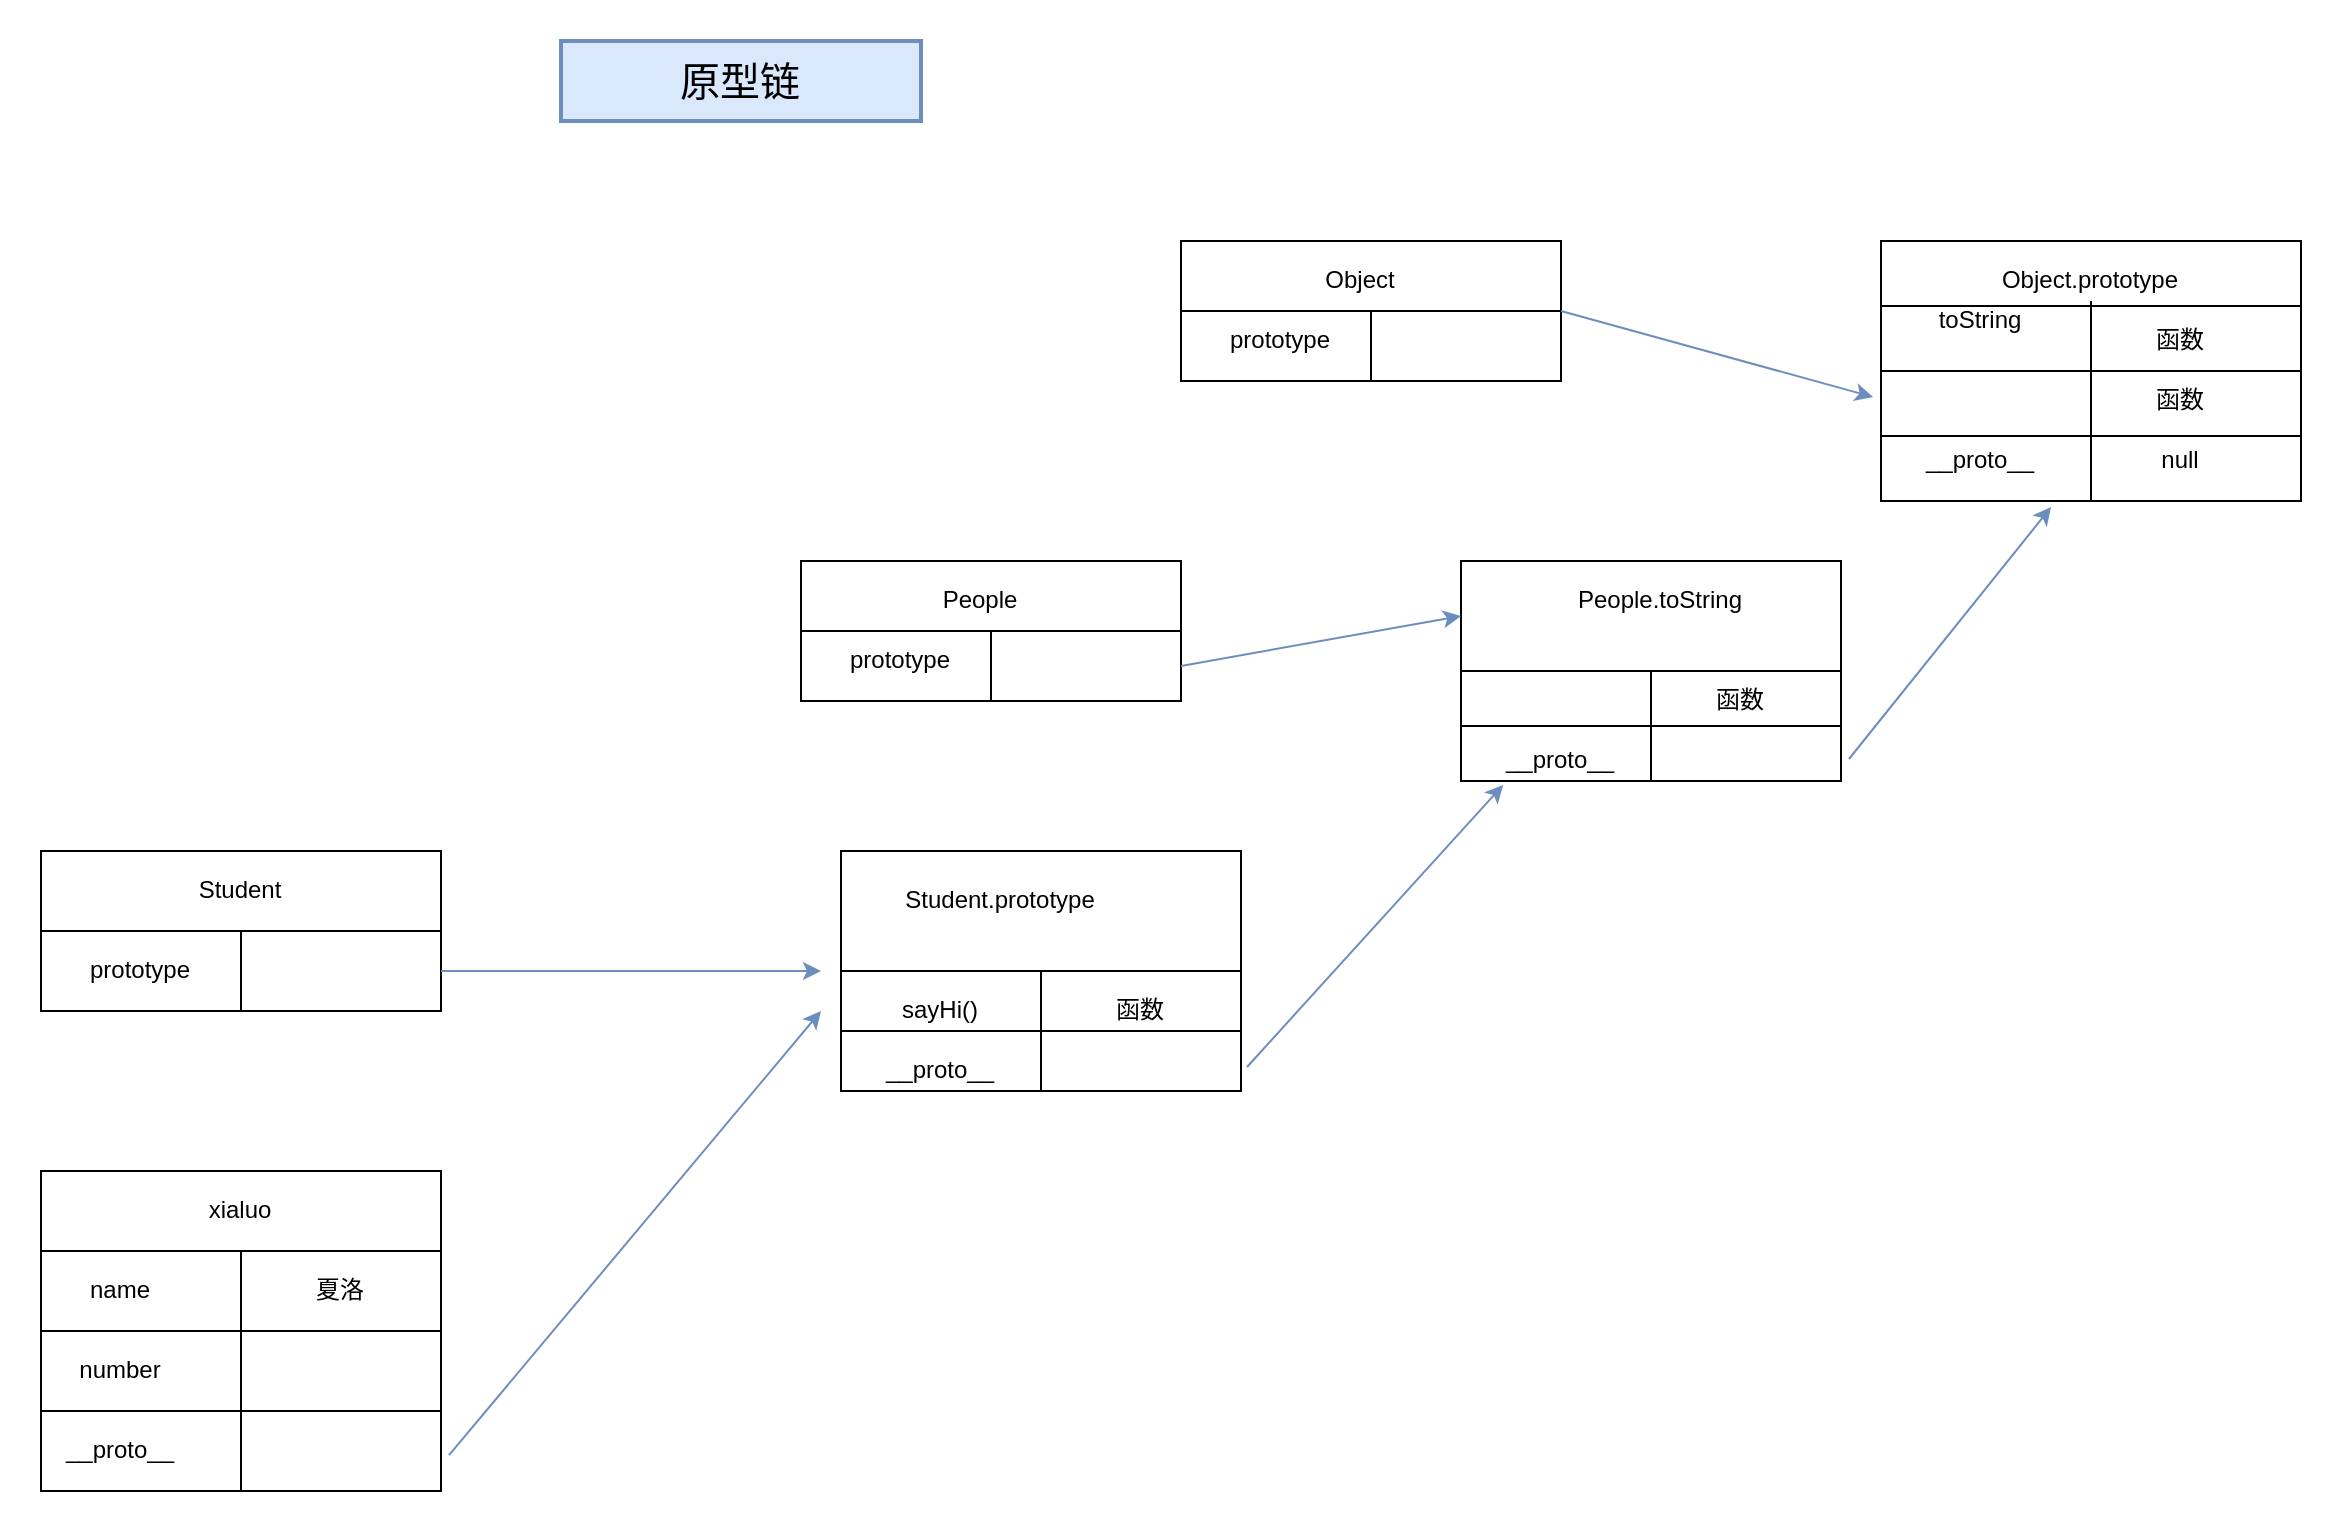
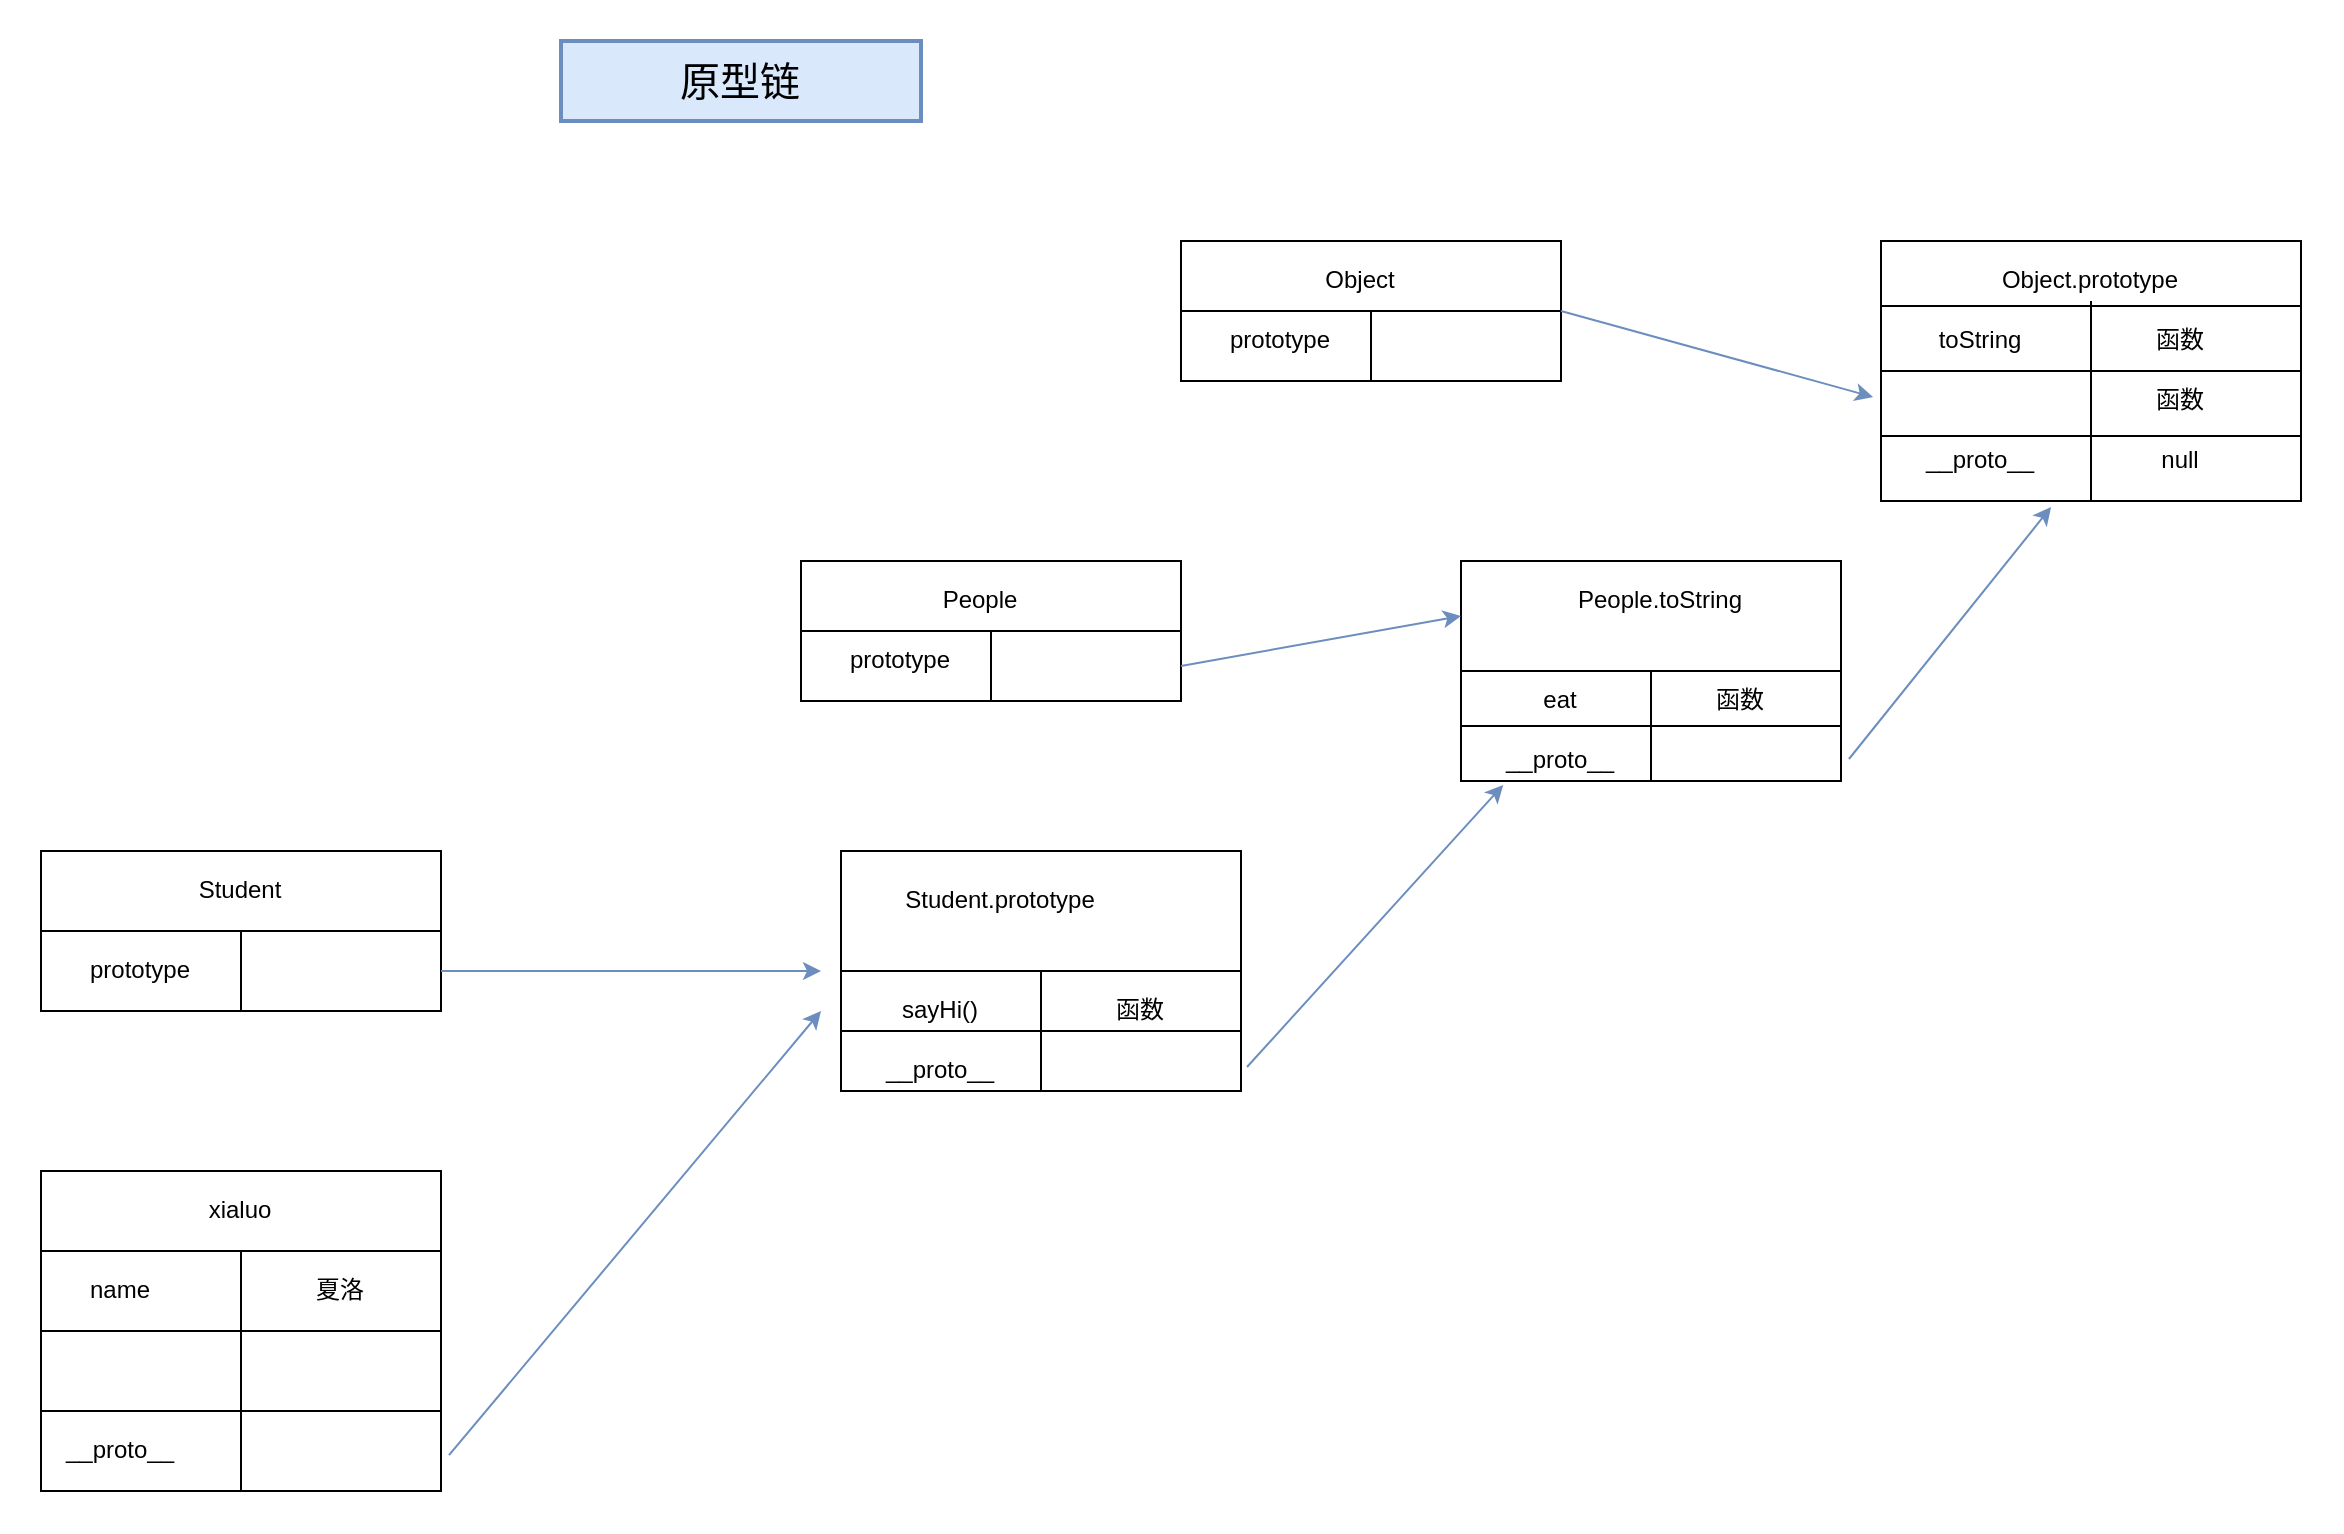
node "toString": moved (1981, 321) -> (1981, 341)
node "eat": added
node "number": removed
